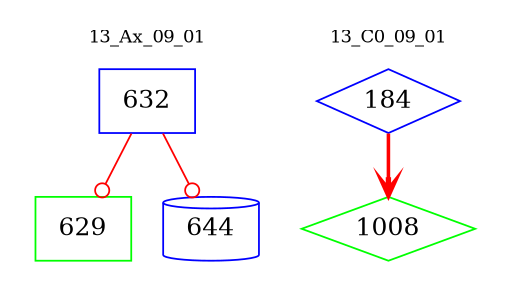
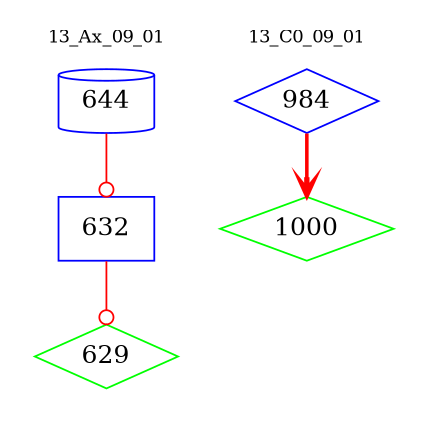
node "184": label "184" -> "984"
edge "632" -> "644": reversed
node "629": shape box -> diamond
node "1008": label "1008" -> "1000"
